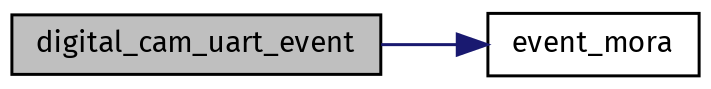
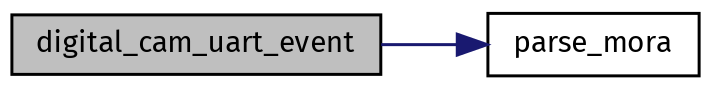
node "event_mora": label "event_mora" -> "parse_mora"
